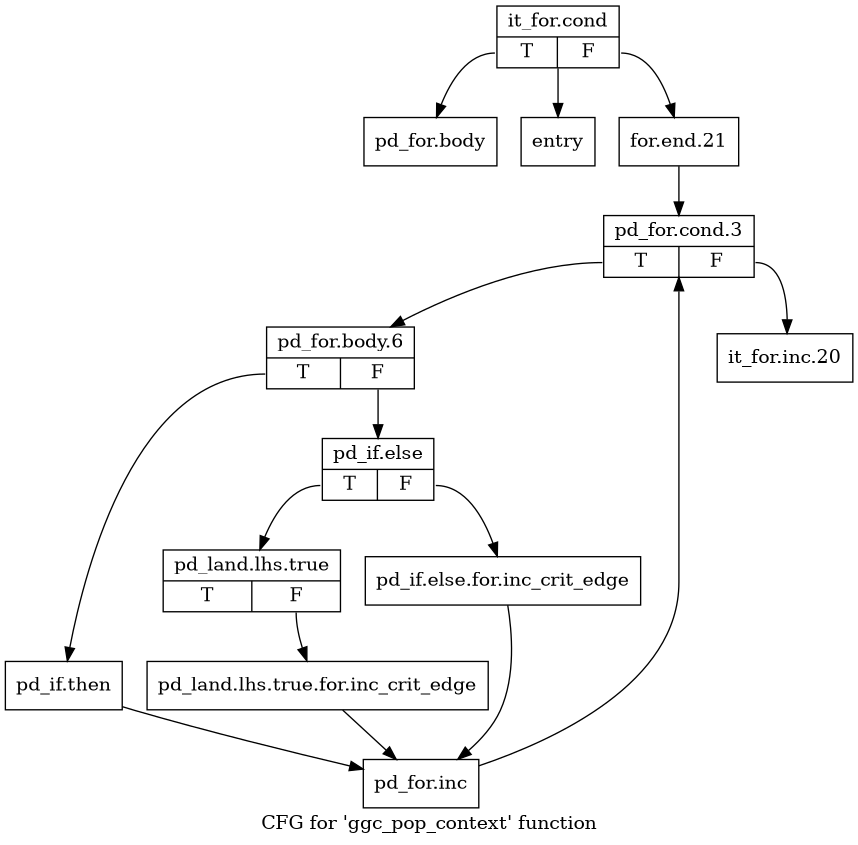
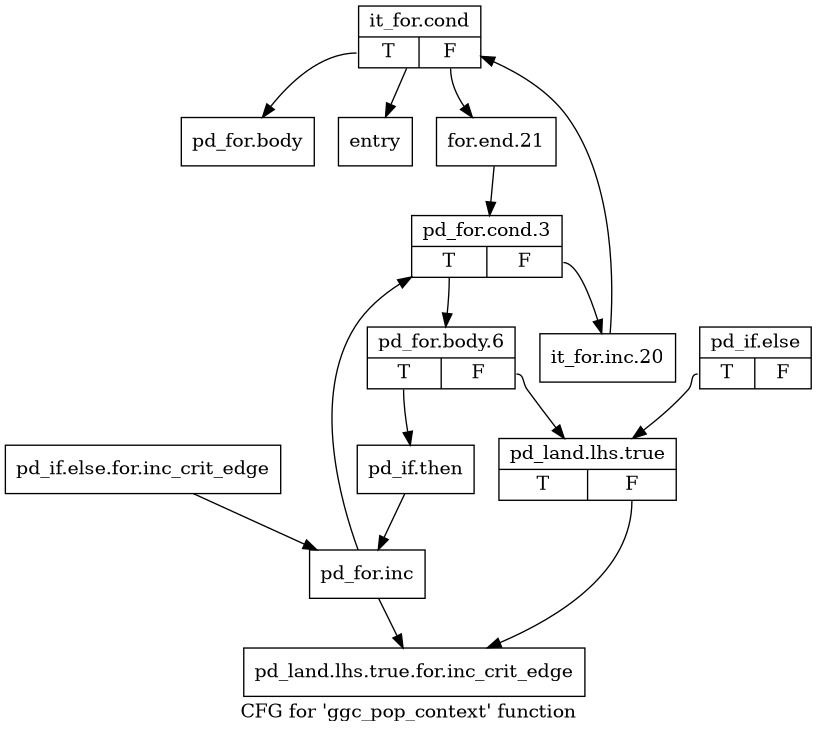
edge "it_for.inc.20" -> "it_for.cond": added
edge "pd_for.body.6" -> "pd_if.else": now "pd_for.body.6" -> "pd_land.lhs.true"
edge "pd_if.else" -> "pd_if.else.for.inc_crit_edge": removed
edge "pd_land.lhs.true.for.inc_crit_edge" -> "pd_for.inc": reversed
